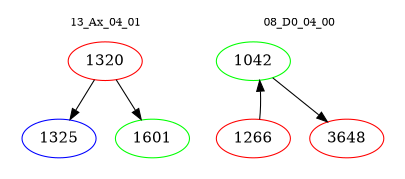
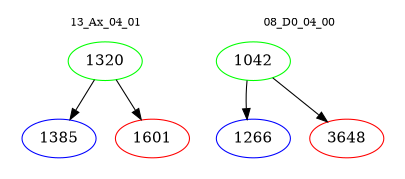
node "1320": color red -> green
edge "1266" -> "1042": reversed
node "1325": label "1325" -> "1385"
node "1601": color green -> red
node "1266": color red -> blue
